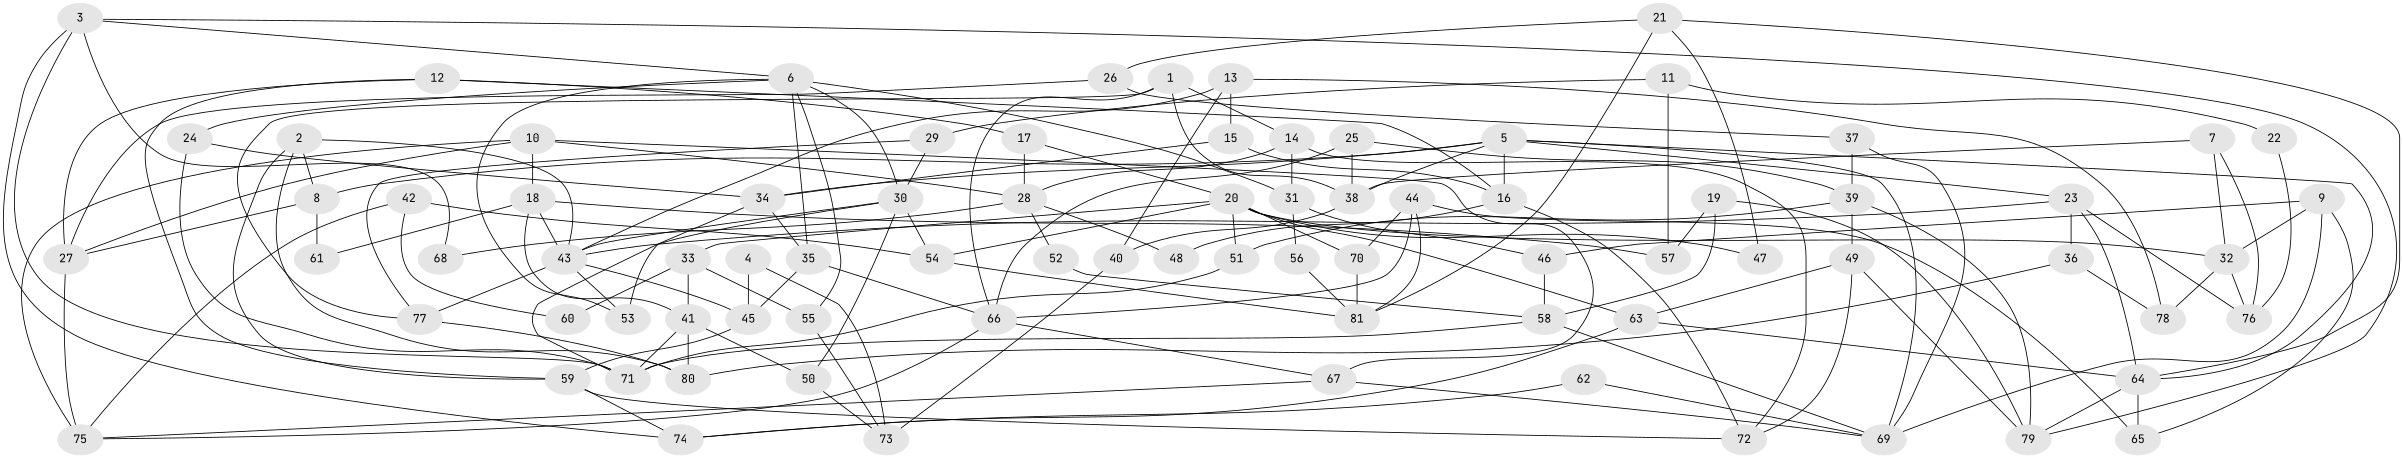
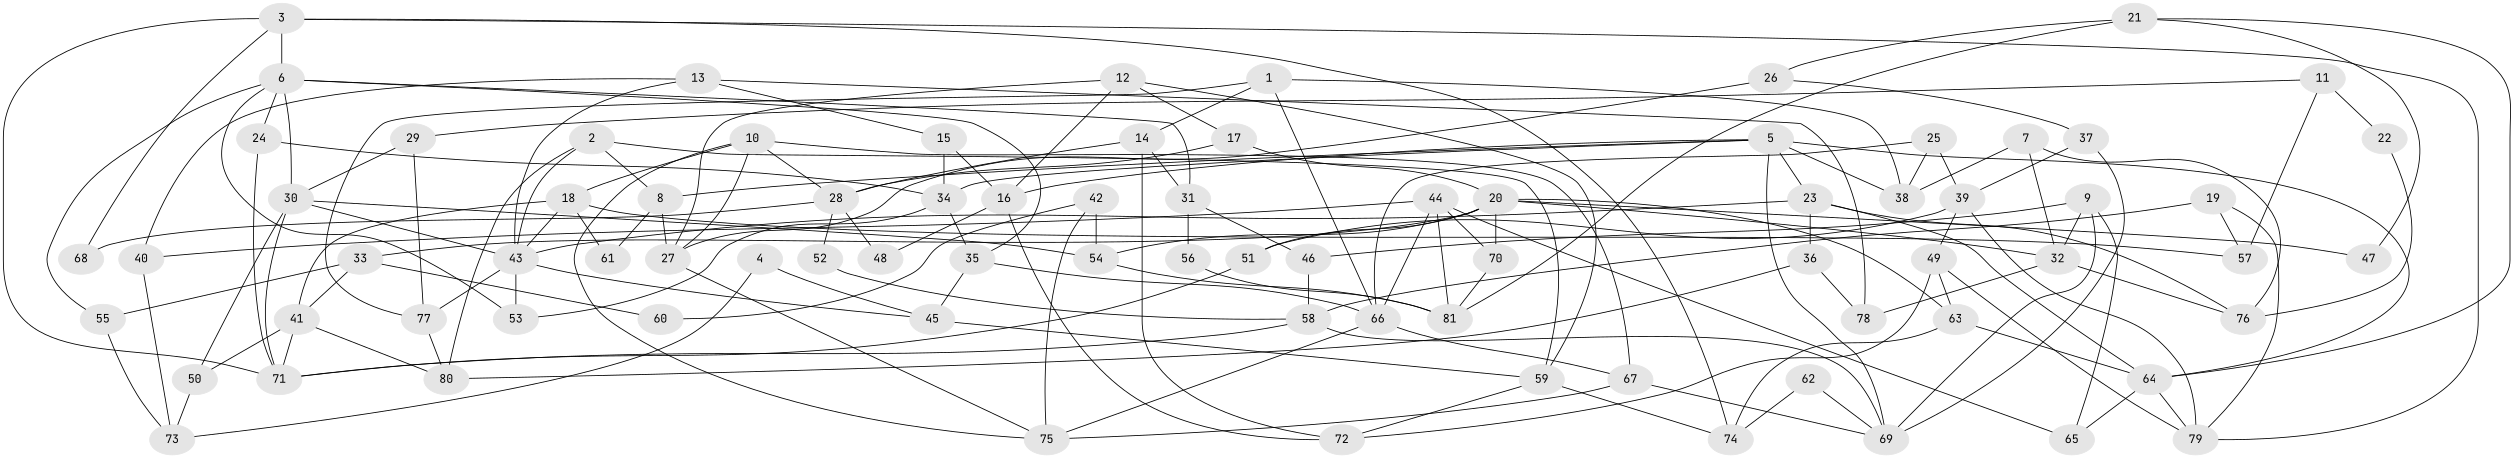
edge "38" -- "40": now "44" -- "40"
